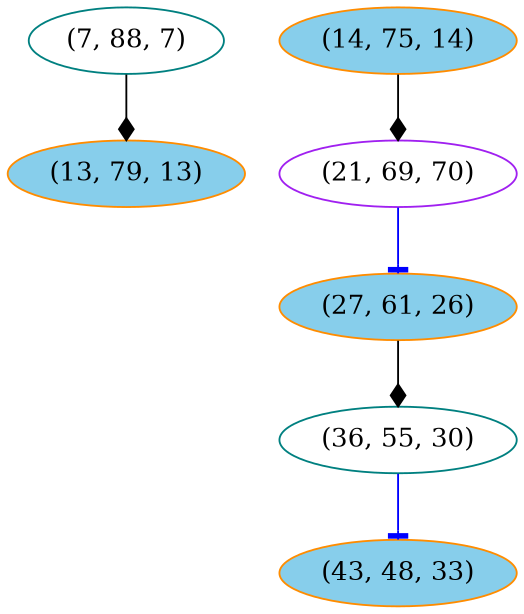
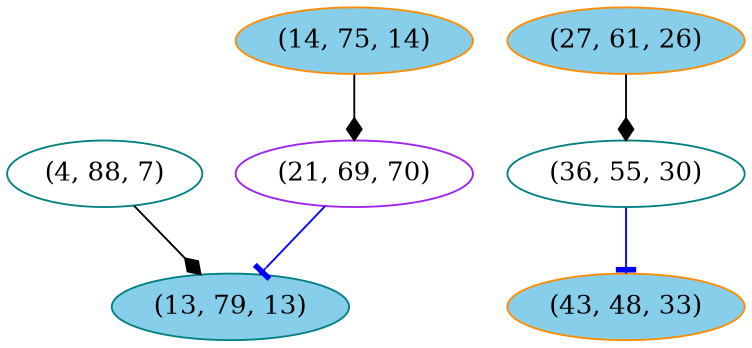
node "(7, 88, 7)": label "(7, 88, 7)" -> "(4, 88, 7)"
node "(13, 79, 13)": color darkorange -> teal
edge "(21, 69, 70)" -> "(27, 61, 26)": now "(21, 69, 70)" -> "(13, 79, 13)"
